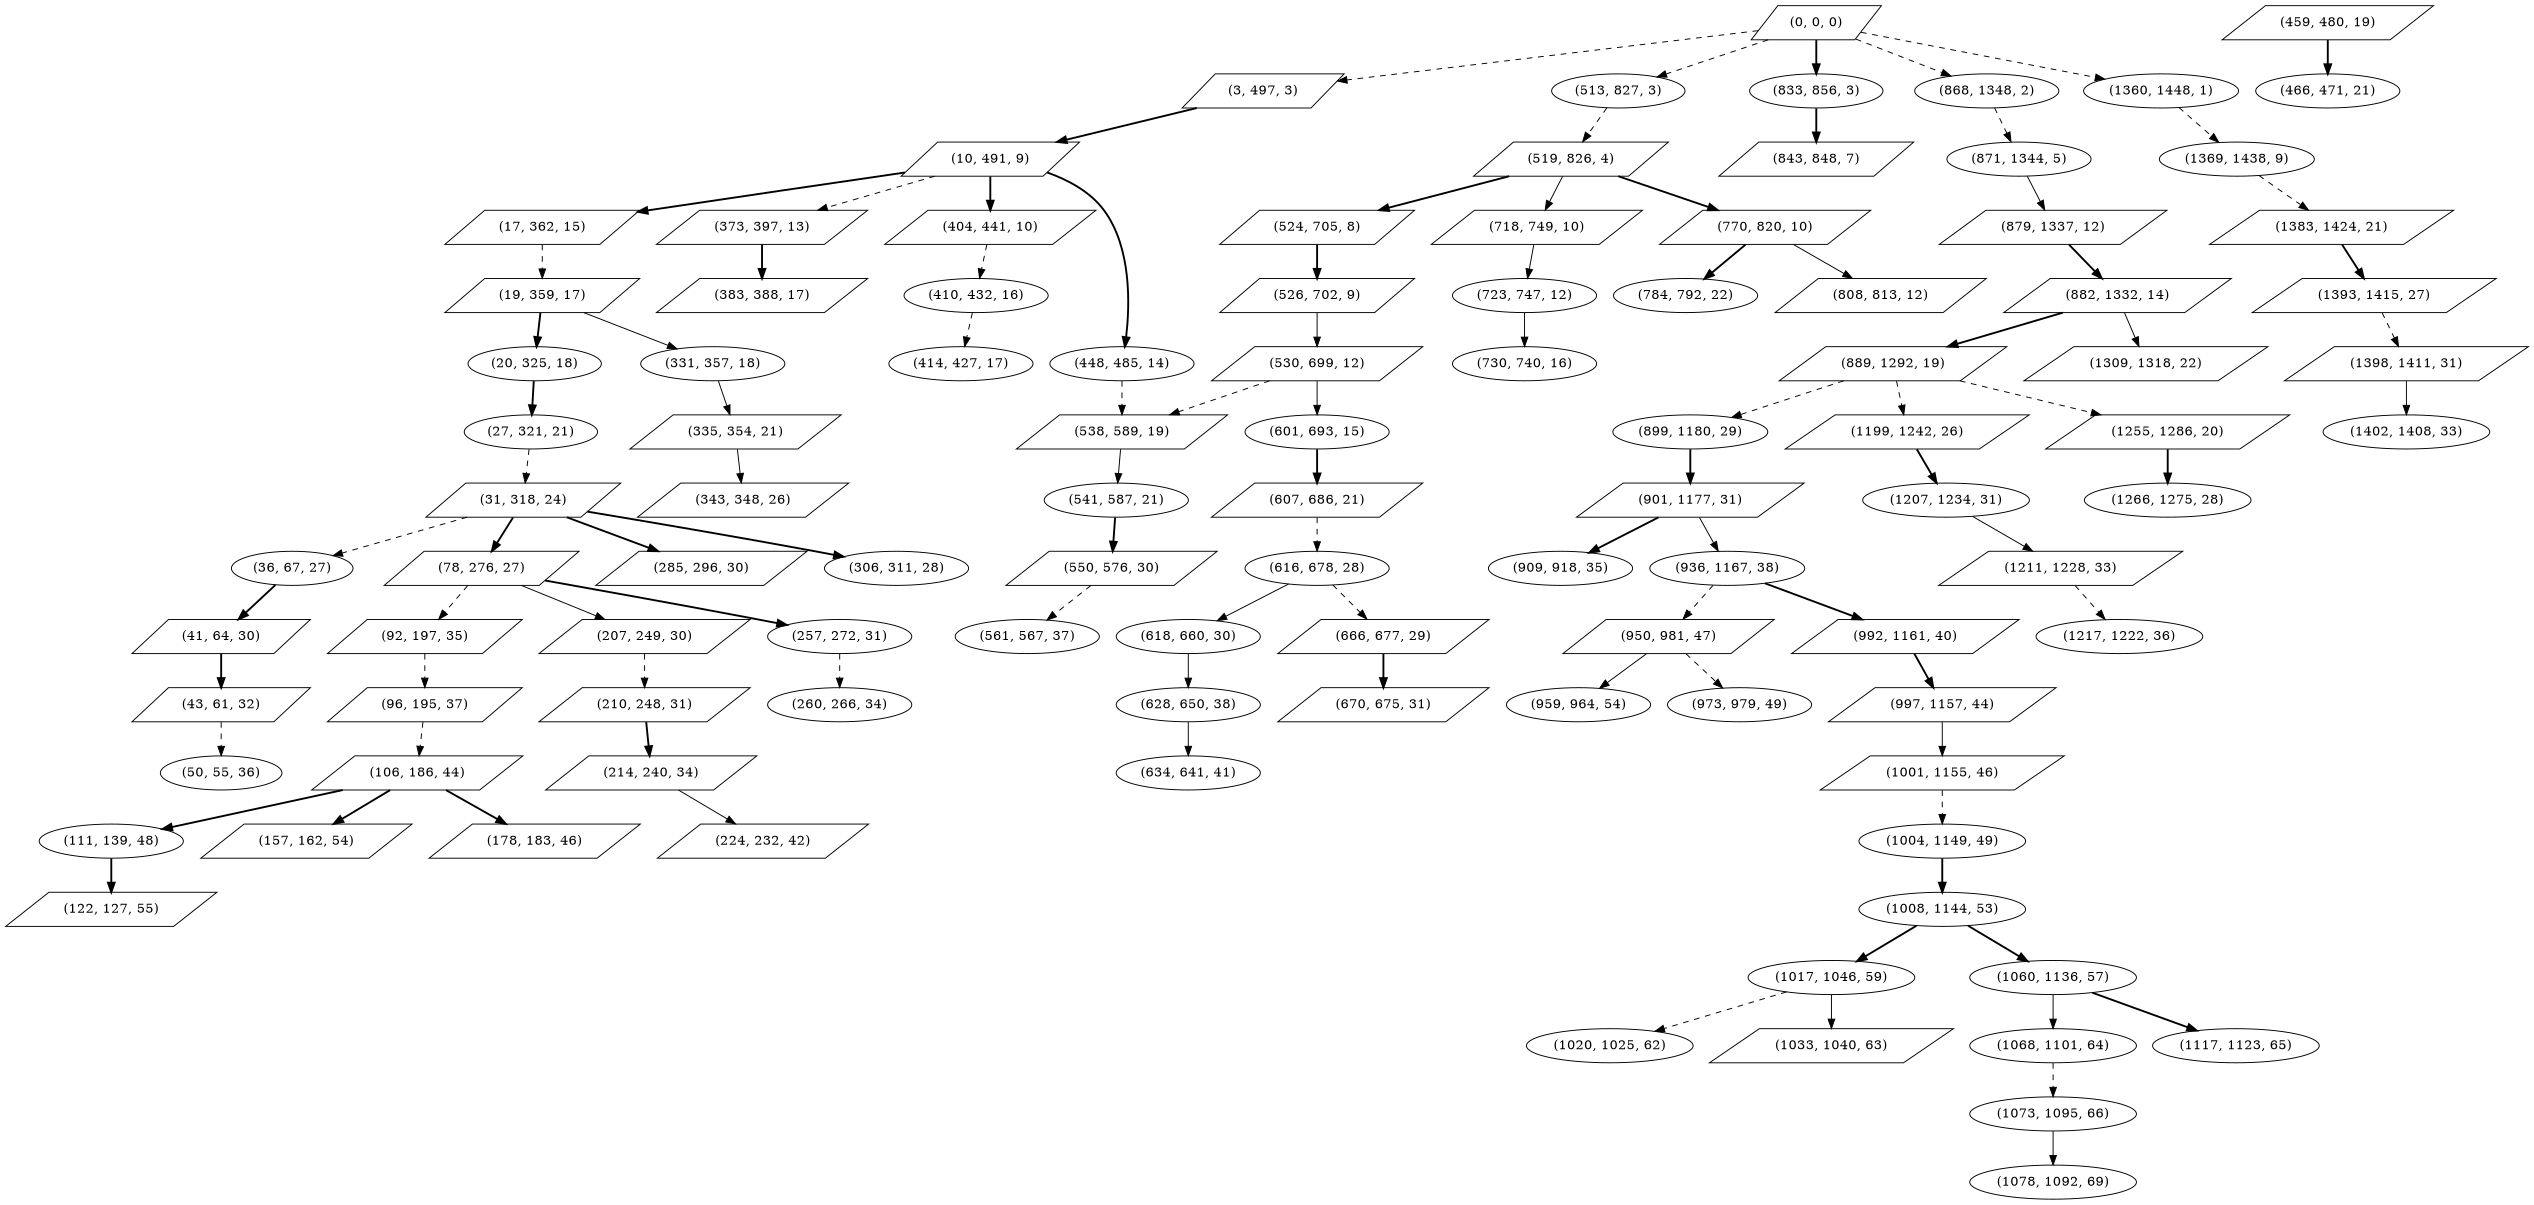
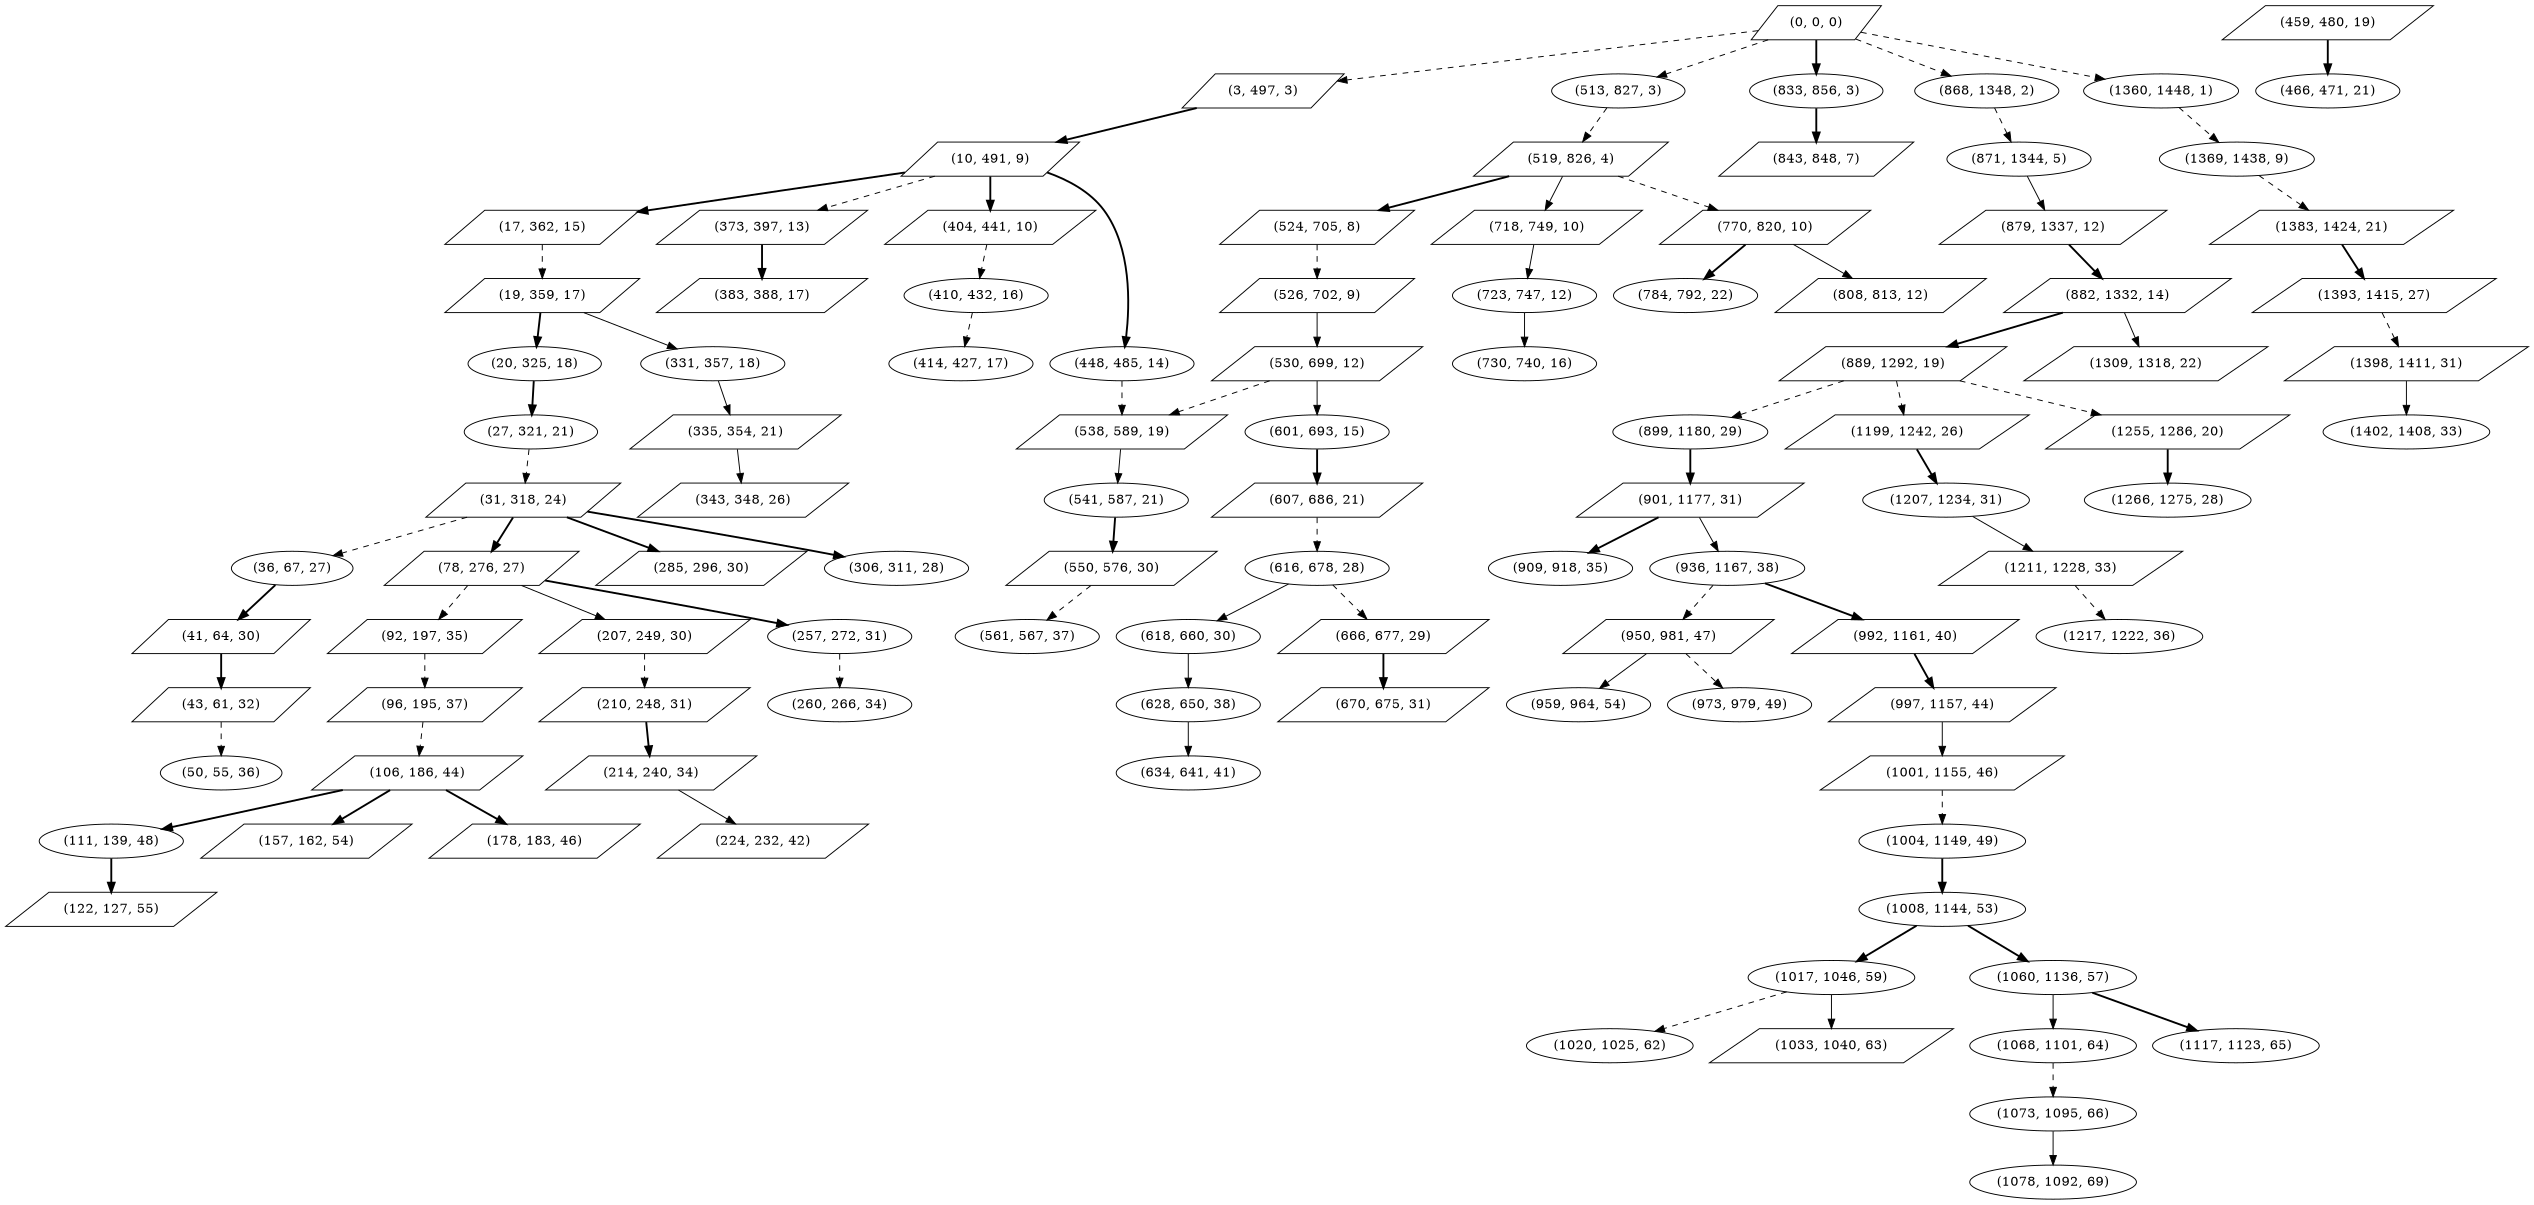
edge "(519, 826, 4)" -> "(770, 820, 10)": style bold -> dashed
edge "(524, 705, 8)" -> "(526, 702, 9)": style bold -> dashed
